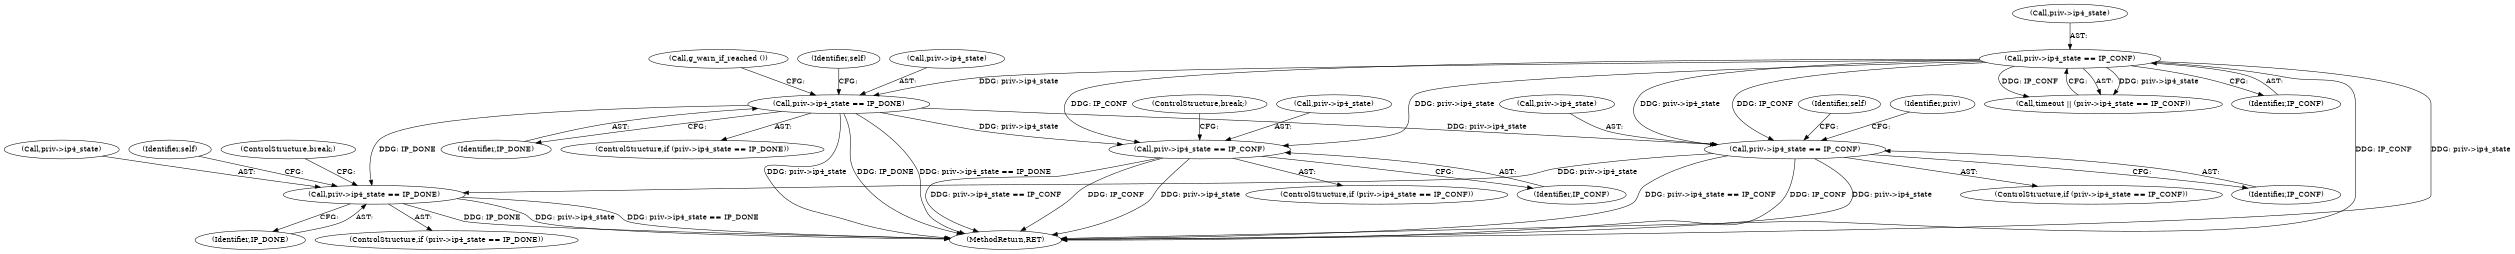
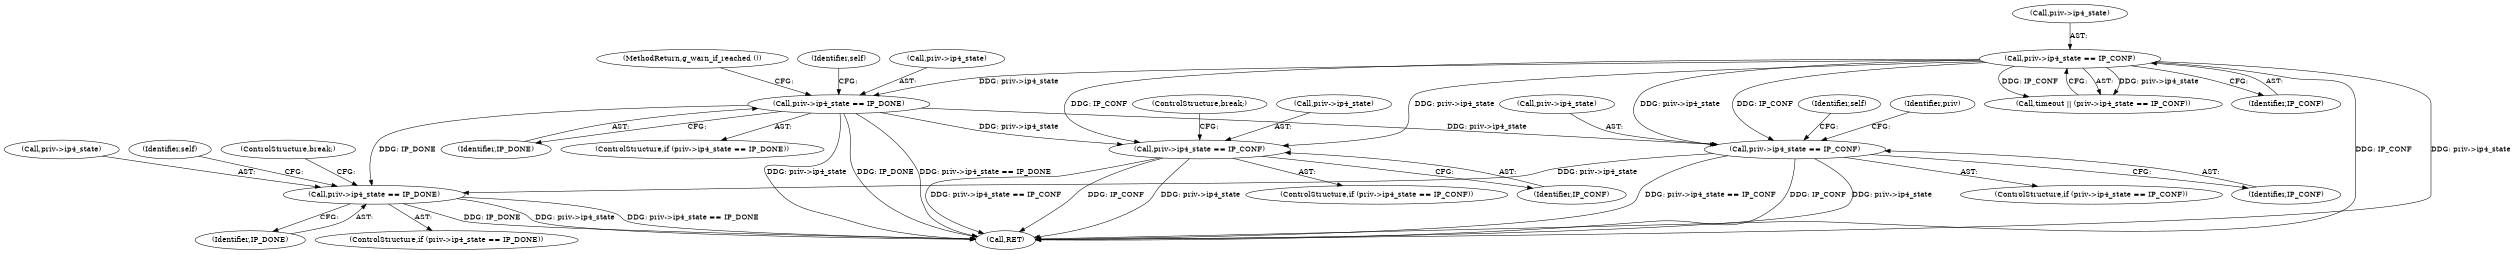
node "(Call,g_warn_if_reached ())": label "(Call,g_warn_if_reached ())" -> "(MethodReturn,g_warn_if_reached ())"
node "(MethodReturn,RET)": label "(MethodReturn,RET)" -> "(Call,RET)"
